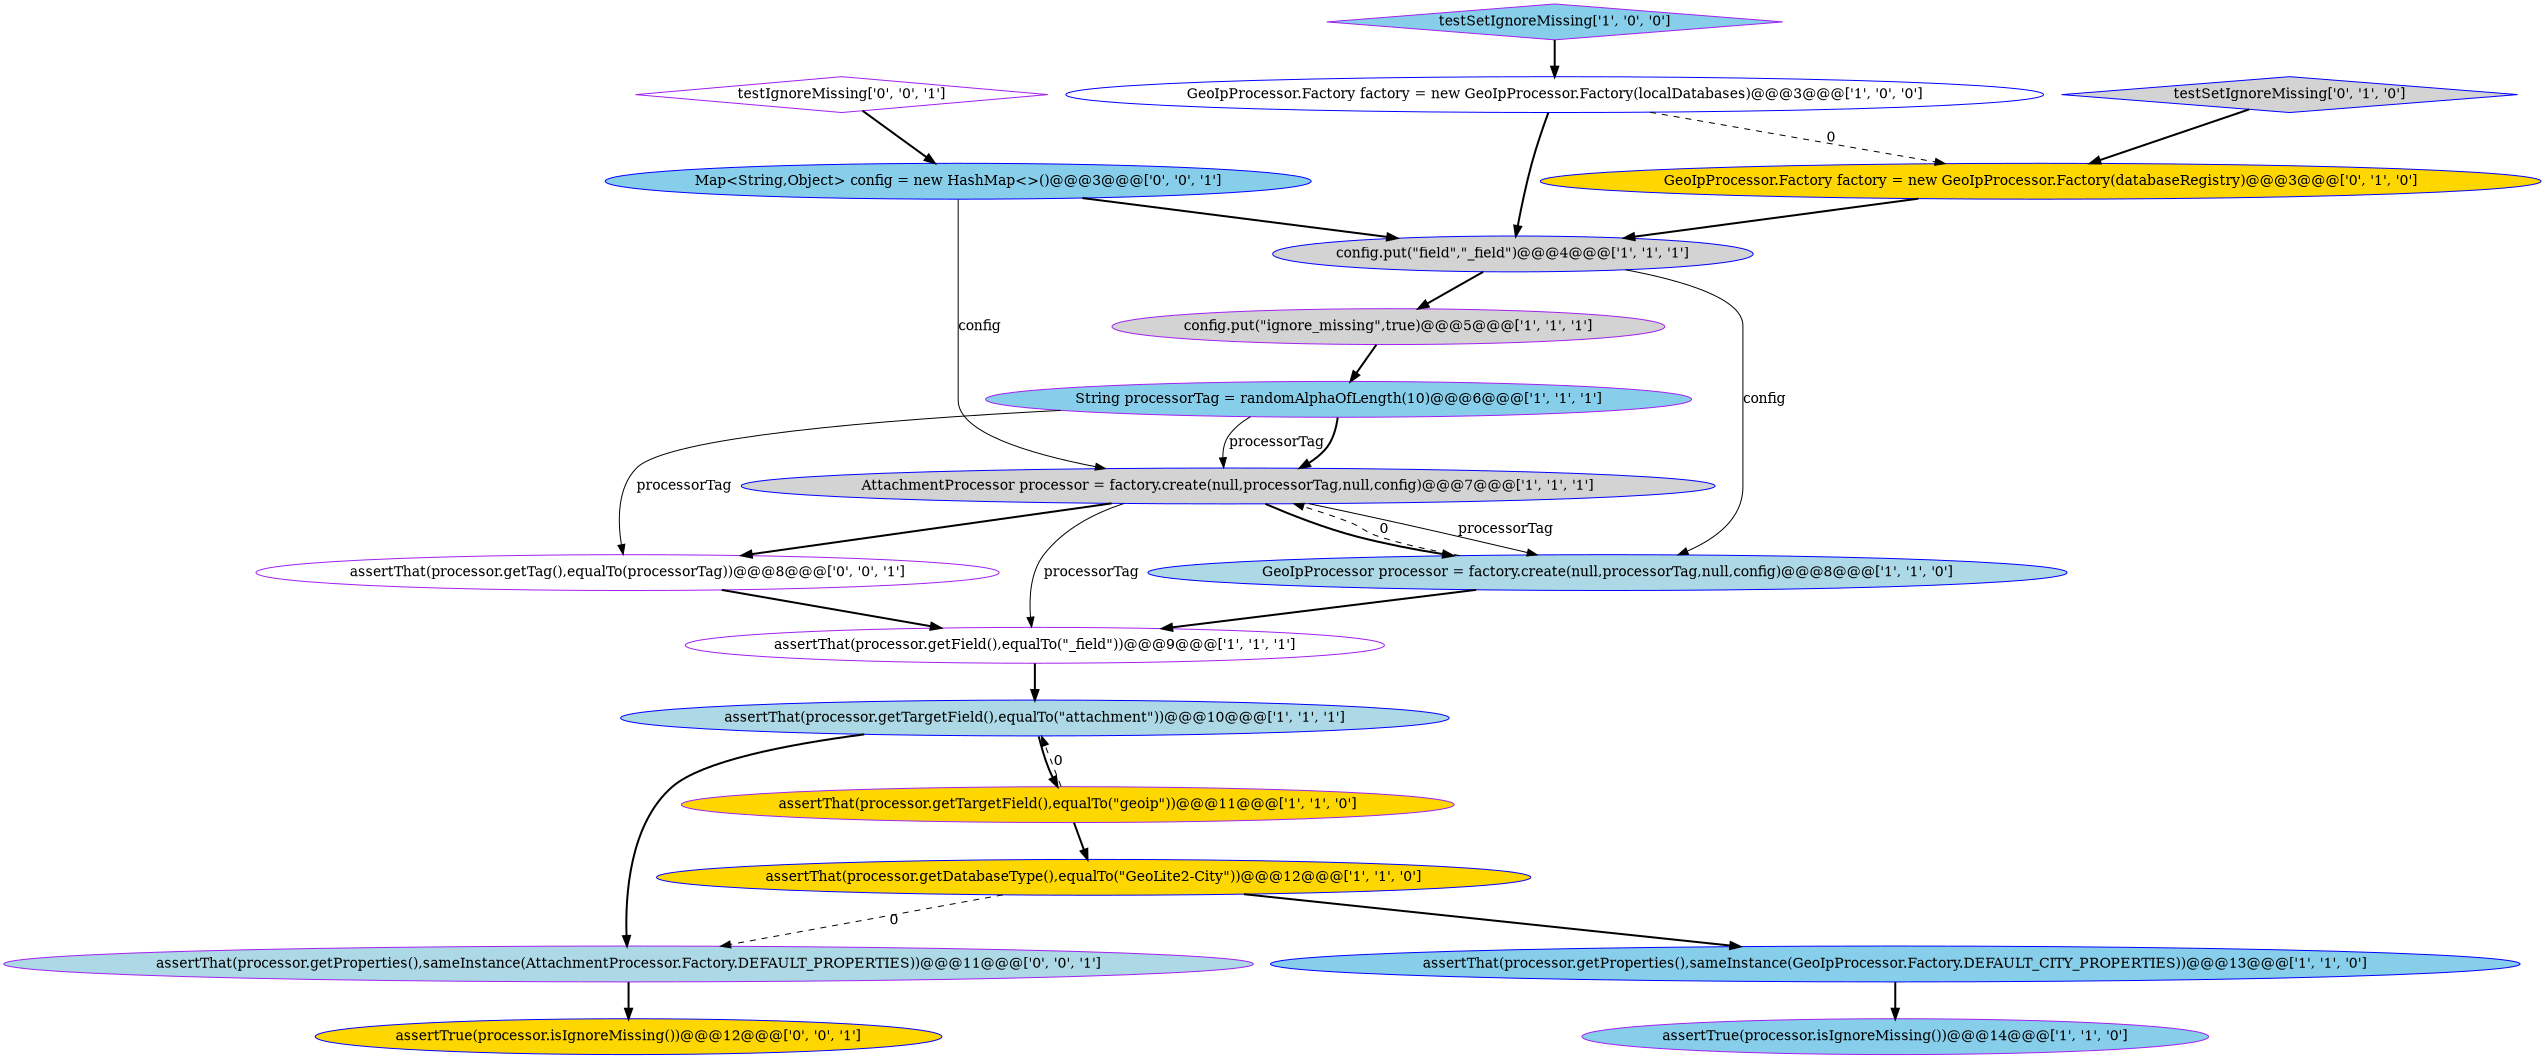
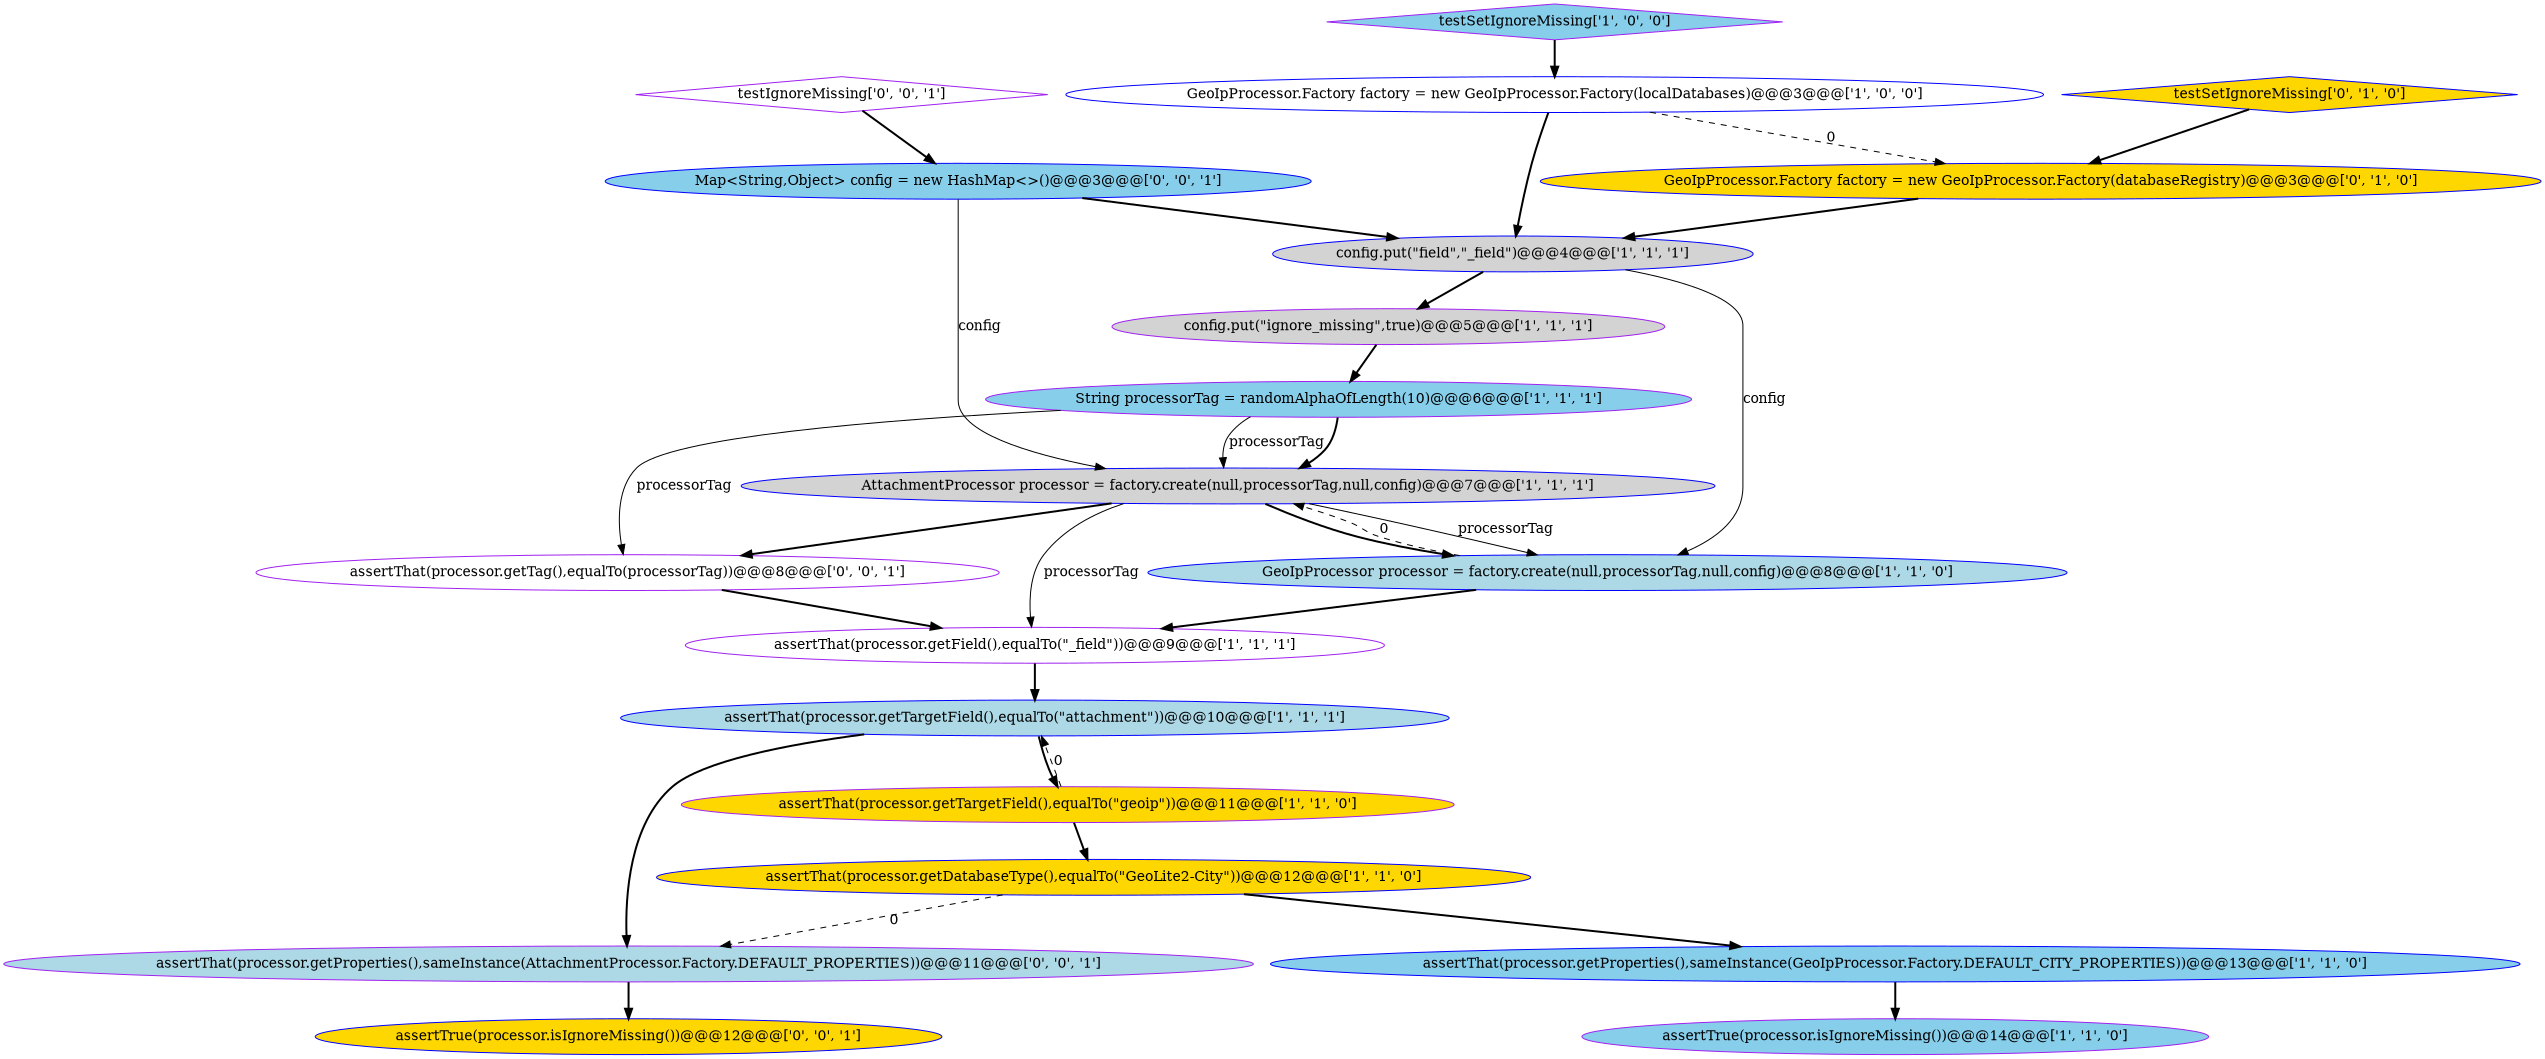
node "testSetIgnoreMissing['0', '1', '0']": fillcolor lightgrey -> gold
